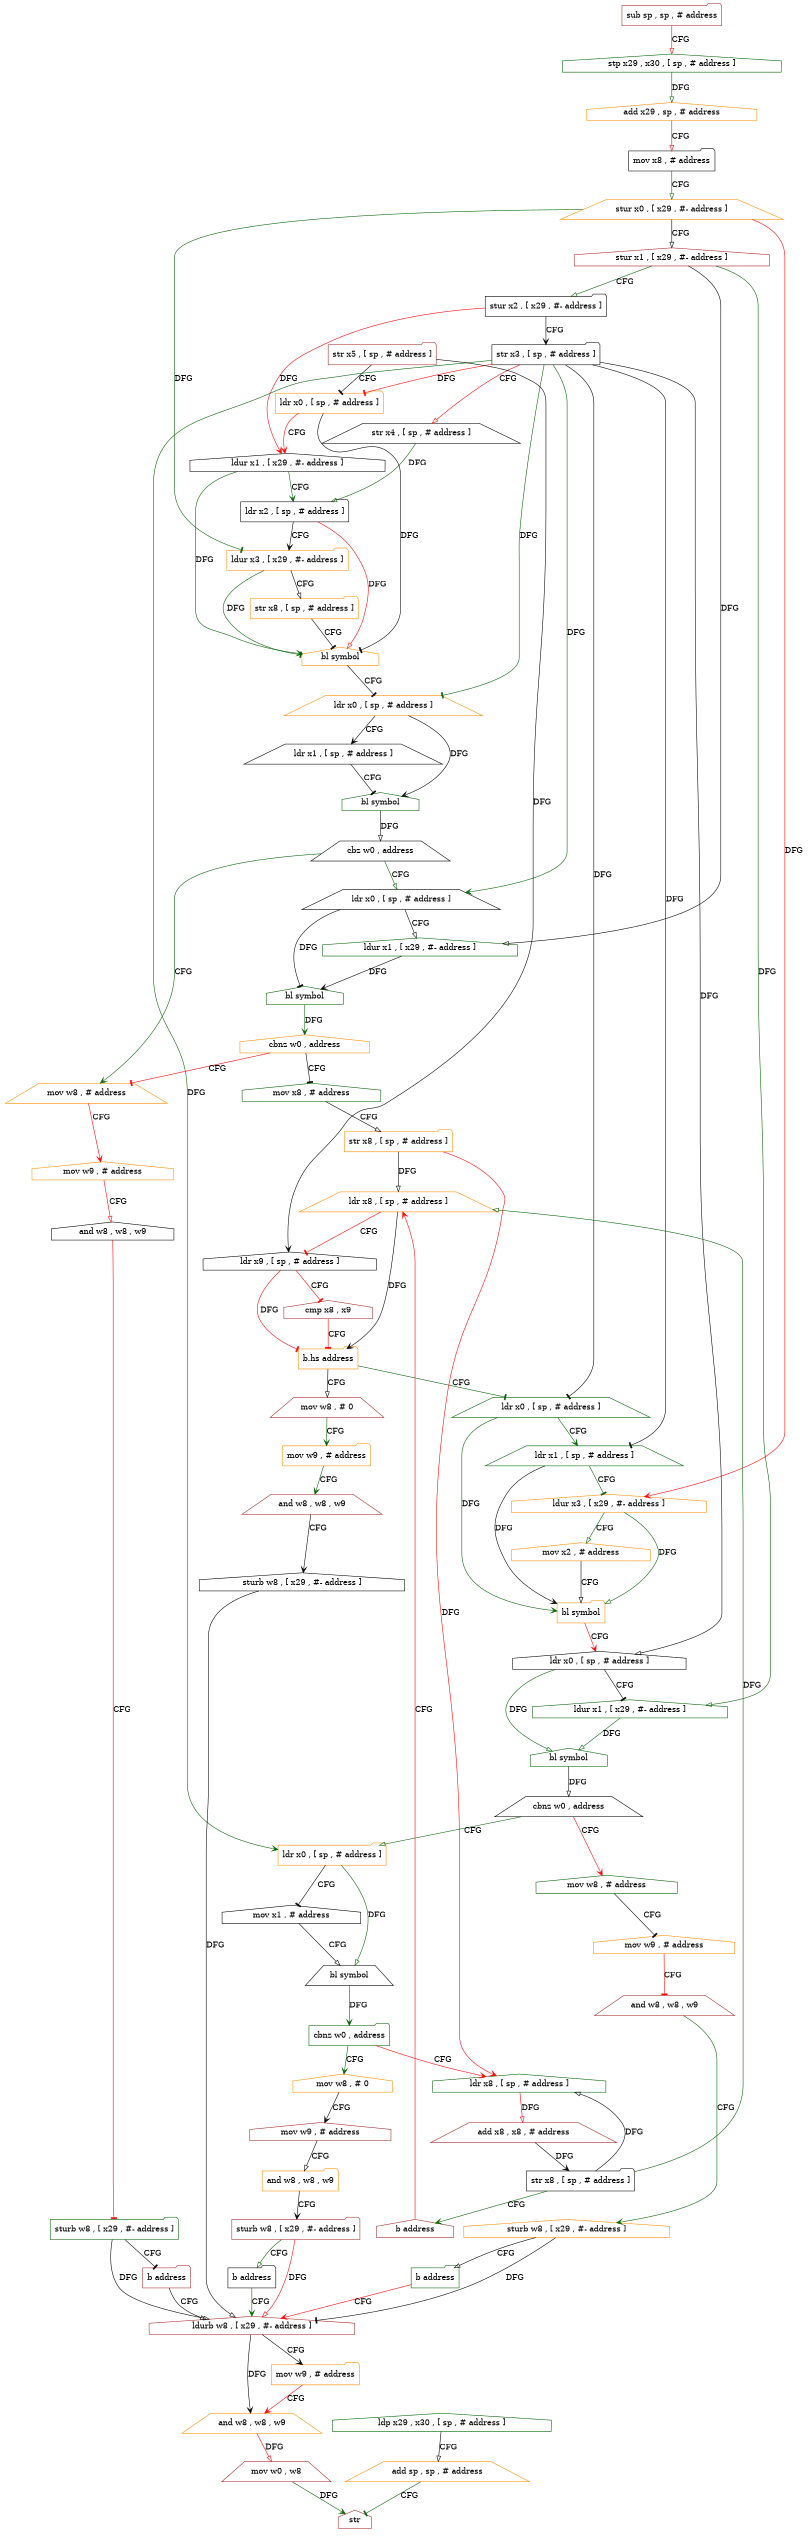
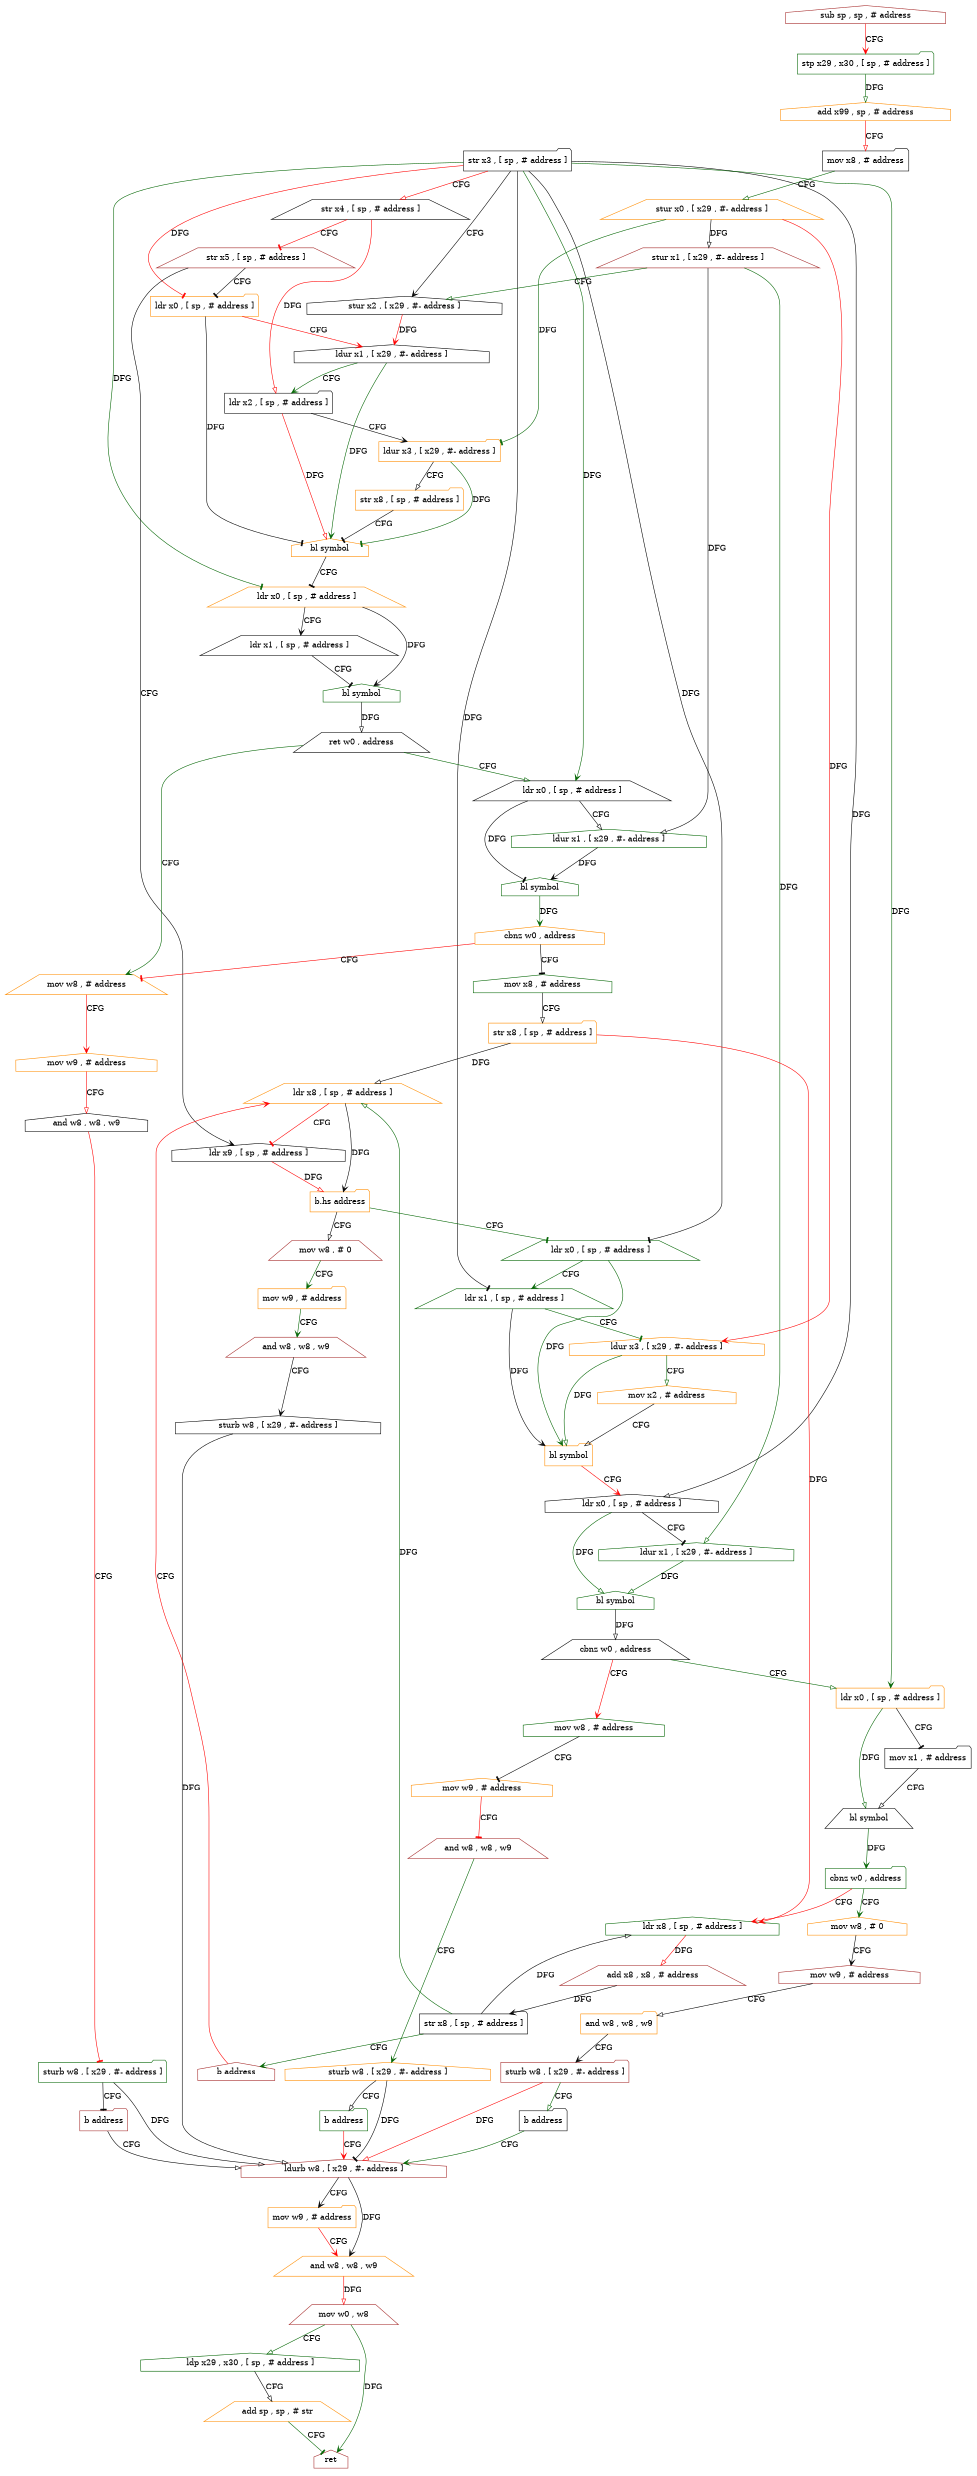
node "sub sp , sp , # address": shape folder -> house
edge "sub sp , sp , # address" -> "stp x29 , x30 , [ sp , # address ]": arrowhead onormal -> vee
node "stp x29 , x30 , [ sp , # address ]": shape house -> folder
node "add x29 , sp , # address": label "add x29 , sp , # address" -> "add x99 , sp , # address"
edge "str x4 , [ sp , # address ]" -> "str x5 , [ sp , # address ]": added, label "CFG"
edge "stur x0 , [ x29 , #- address ]" -> "stur x1 , [ x29 , #- address ]": label "CFG" -> "DFG"
node "stur x1 , [ x29 , #- address ]": shape house -> trapezium
node "stur x2 , [ x29 , #- address ]": shape folder -> house
edge "stur x2 , [ x29 , #- address ]" -> "str x3 , [ sp , # address ]": reversed
node "str x5 , [ sp , # address ]": shape folder -> trapezium
edge "str x4 , [ sp , # address ]" -> "ldr x2 , [ sp , # address ]": color darkgreen -> red
edge "str x5 , [ sp , # address ]" -> "ldr x9 , [ sp , # address ]": label "DFG" -> "CFG"
node "cbz w0 , address": label "cbz w0 , address" -> "ret w0 , address"
node "cmp x8 , x9": removed
edge "ldr x9 , [ sp , # address ]" -> "b.hs address": arrowhead tee -> onormal
node "mov x1 , # address": shape house -> folder
edge "mov w0 , w8" -> "ldp x29 , x30 , [ sp , # address ]": added, label "CFG"
node "add sp , sp , # address": label "add sp , sp , # address" -> "add sp , sp , # str"
node "str": label "str" -> "ret"
